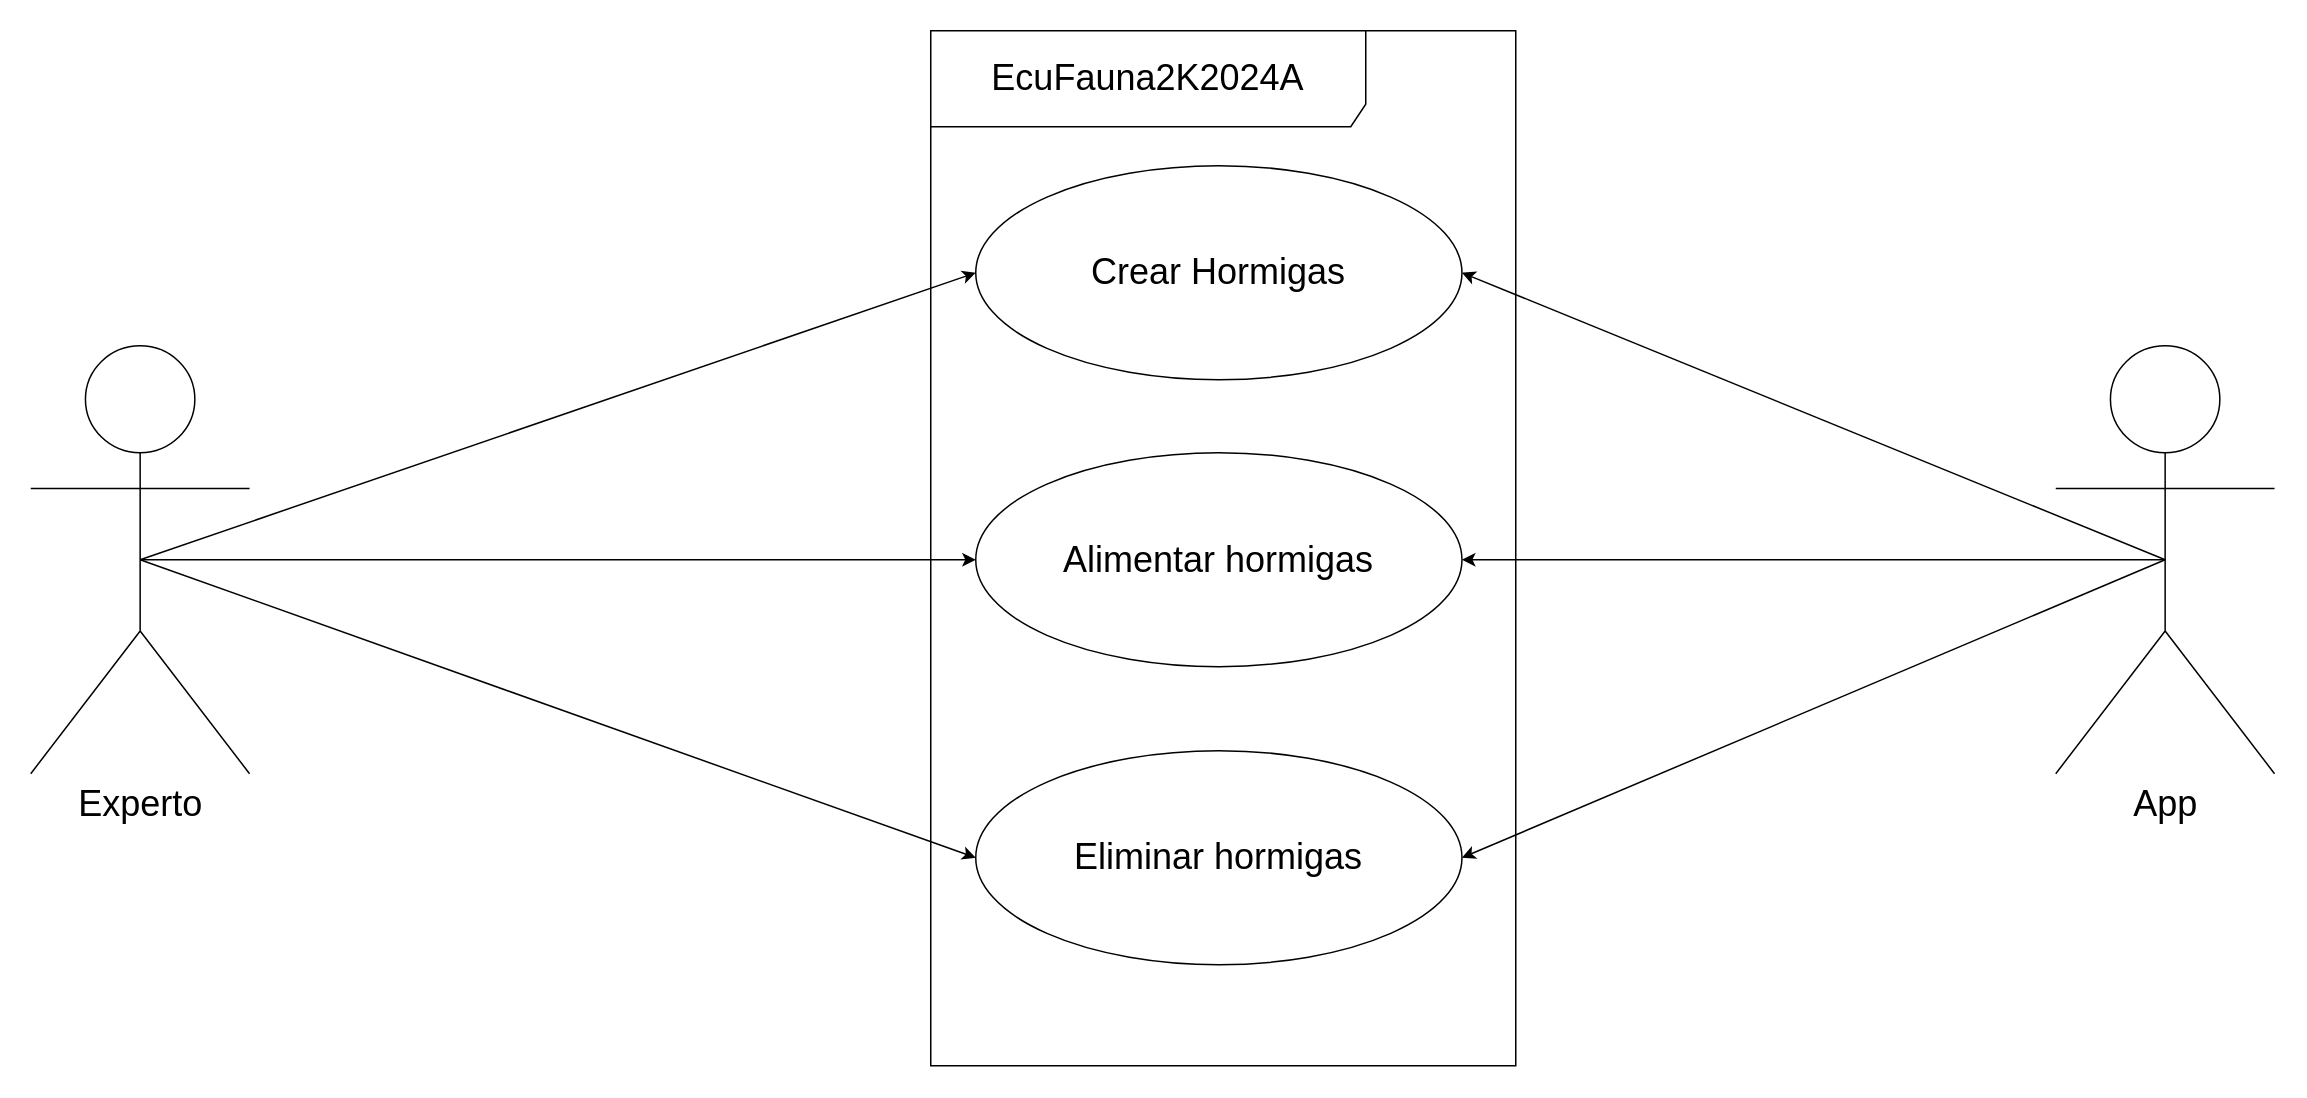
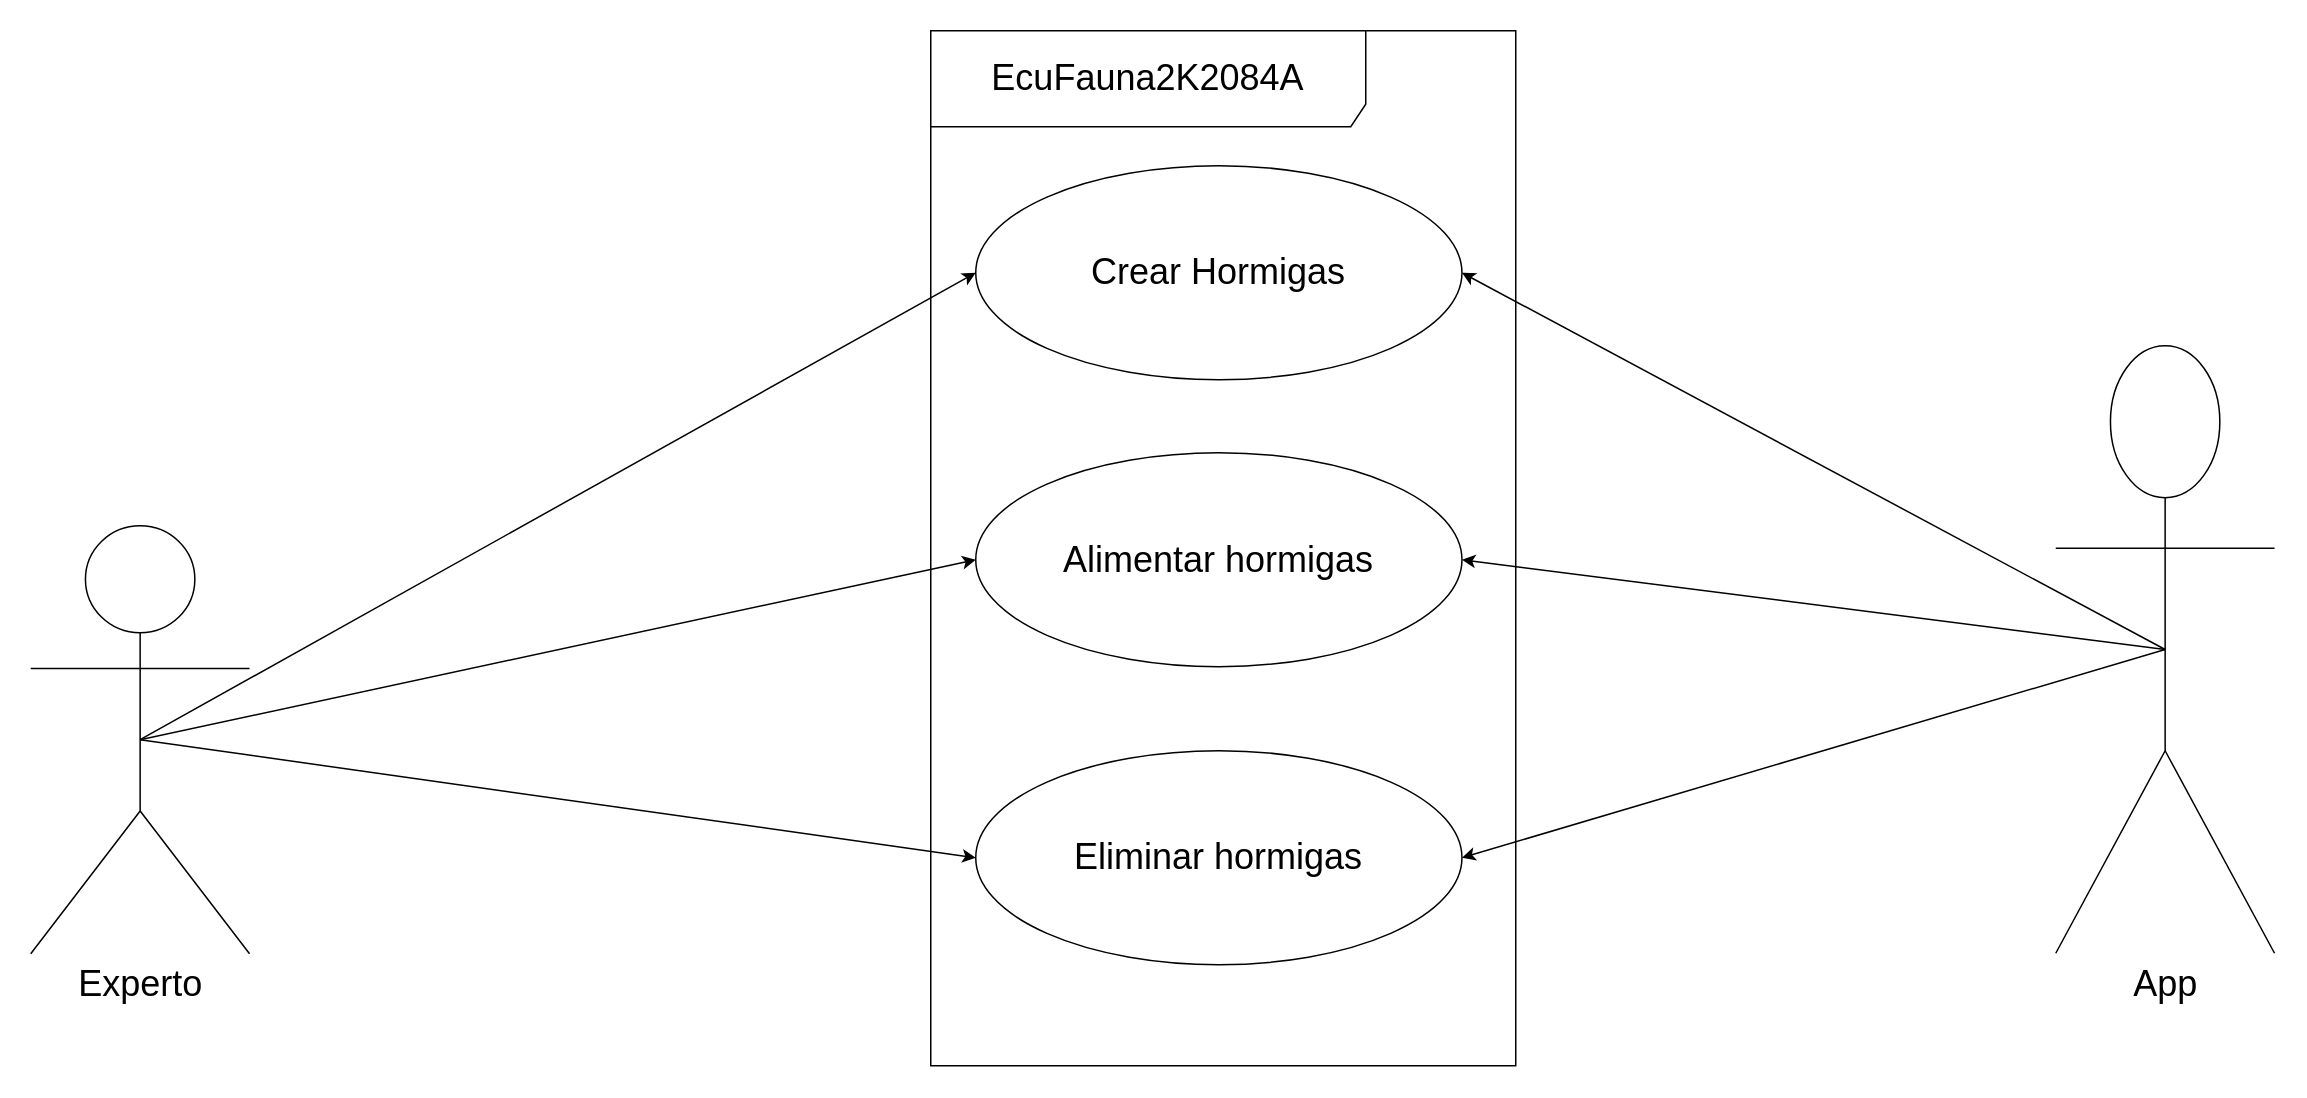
node "EcuFauna2K2024A": label "EcuFauna2K2024A" -> "EcuFauna2K2084A"
node "Experto": moved (140, 560) -> (140, 740)
node "App": size 219x428 -> 219x608
